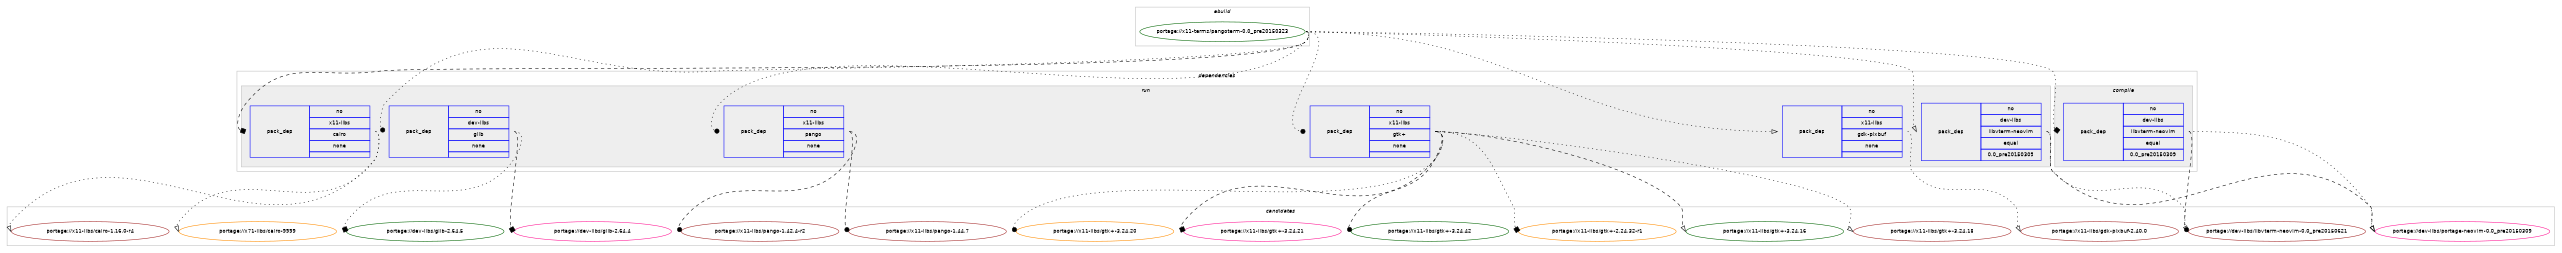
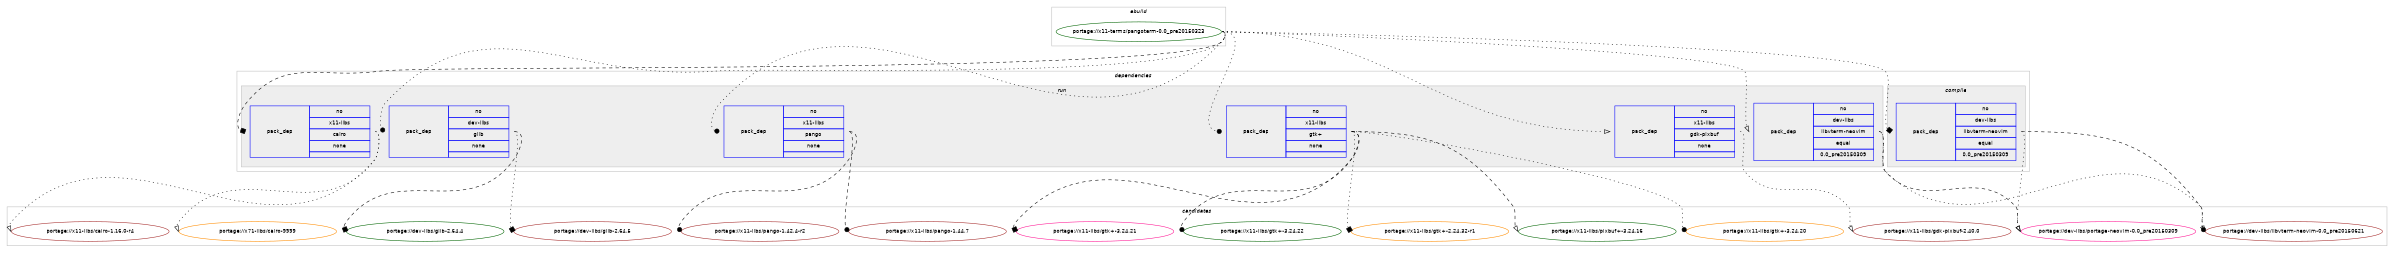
node "portage://dev-libs/glib-2.64.5": color darkgreen -> brown
node "portage://dev-libs/glib-2.64.4": color deeppink -> darkgreen
node "portage://x11-libs/gtk+-3.24.42": label "portage://x11-libs/gtk+-3.24.42" -> "portage://x11-libs/gtk+-3.24.22"
node "portage://x11-libs/gtk+-3.24.16": label "portage://x11-libs/gtk+-3.24.16" -> "portage://x11-libs/pixbuf+-3.24.16"
node "portage://x11-libs/gtk+-3.24.18": removed
